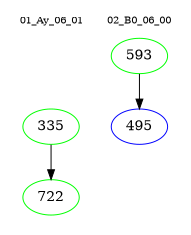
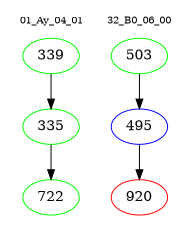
cluster "01_Ay_06_01": label "01_Ay_06_01" -> "01_Ay_04_01"
cluster "02_B0_06_00": label "02_B0_06_00" -> "32_B0_06_00"
node "339": added
node "593": label "593" -> "503"
node "920": added
